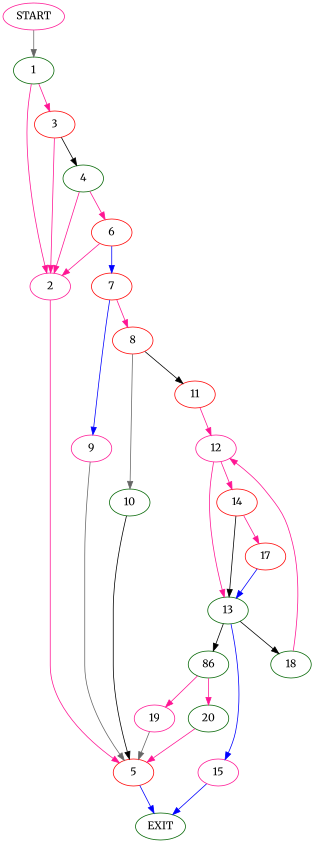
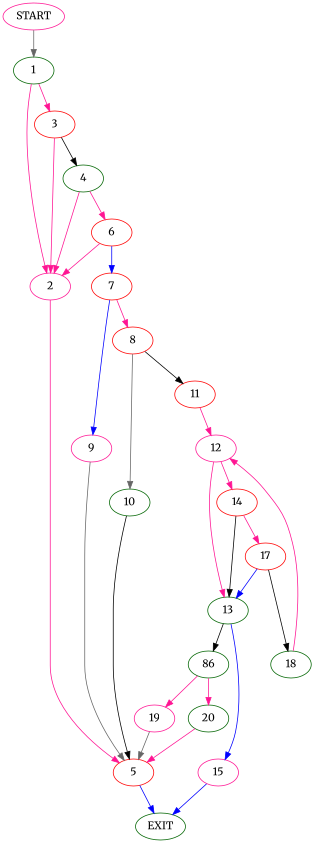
edge "13" -> "18": now "17" -> "18"
